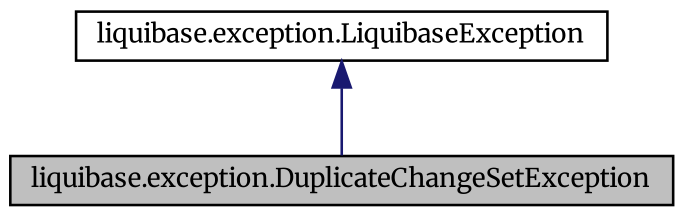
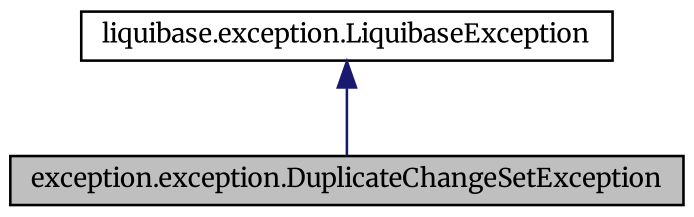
node "liquibase.exception.DuplicateChangeSetException": label "liquibase.exception.DuplicateChangeSetException" -> "exception.exception.DuplicateChangeSetException"
